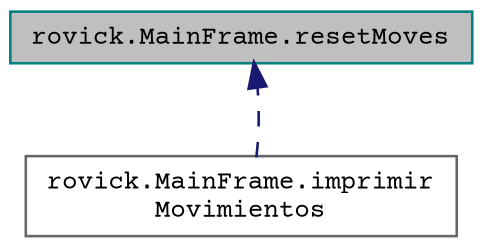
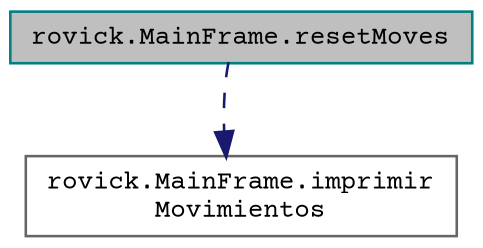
edge "rovick.MainFrame.imprimir Movimientos" -> "rovick.MainFrame.resetMoves": reversed
